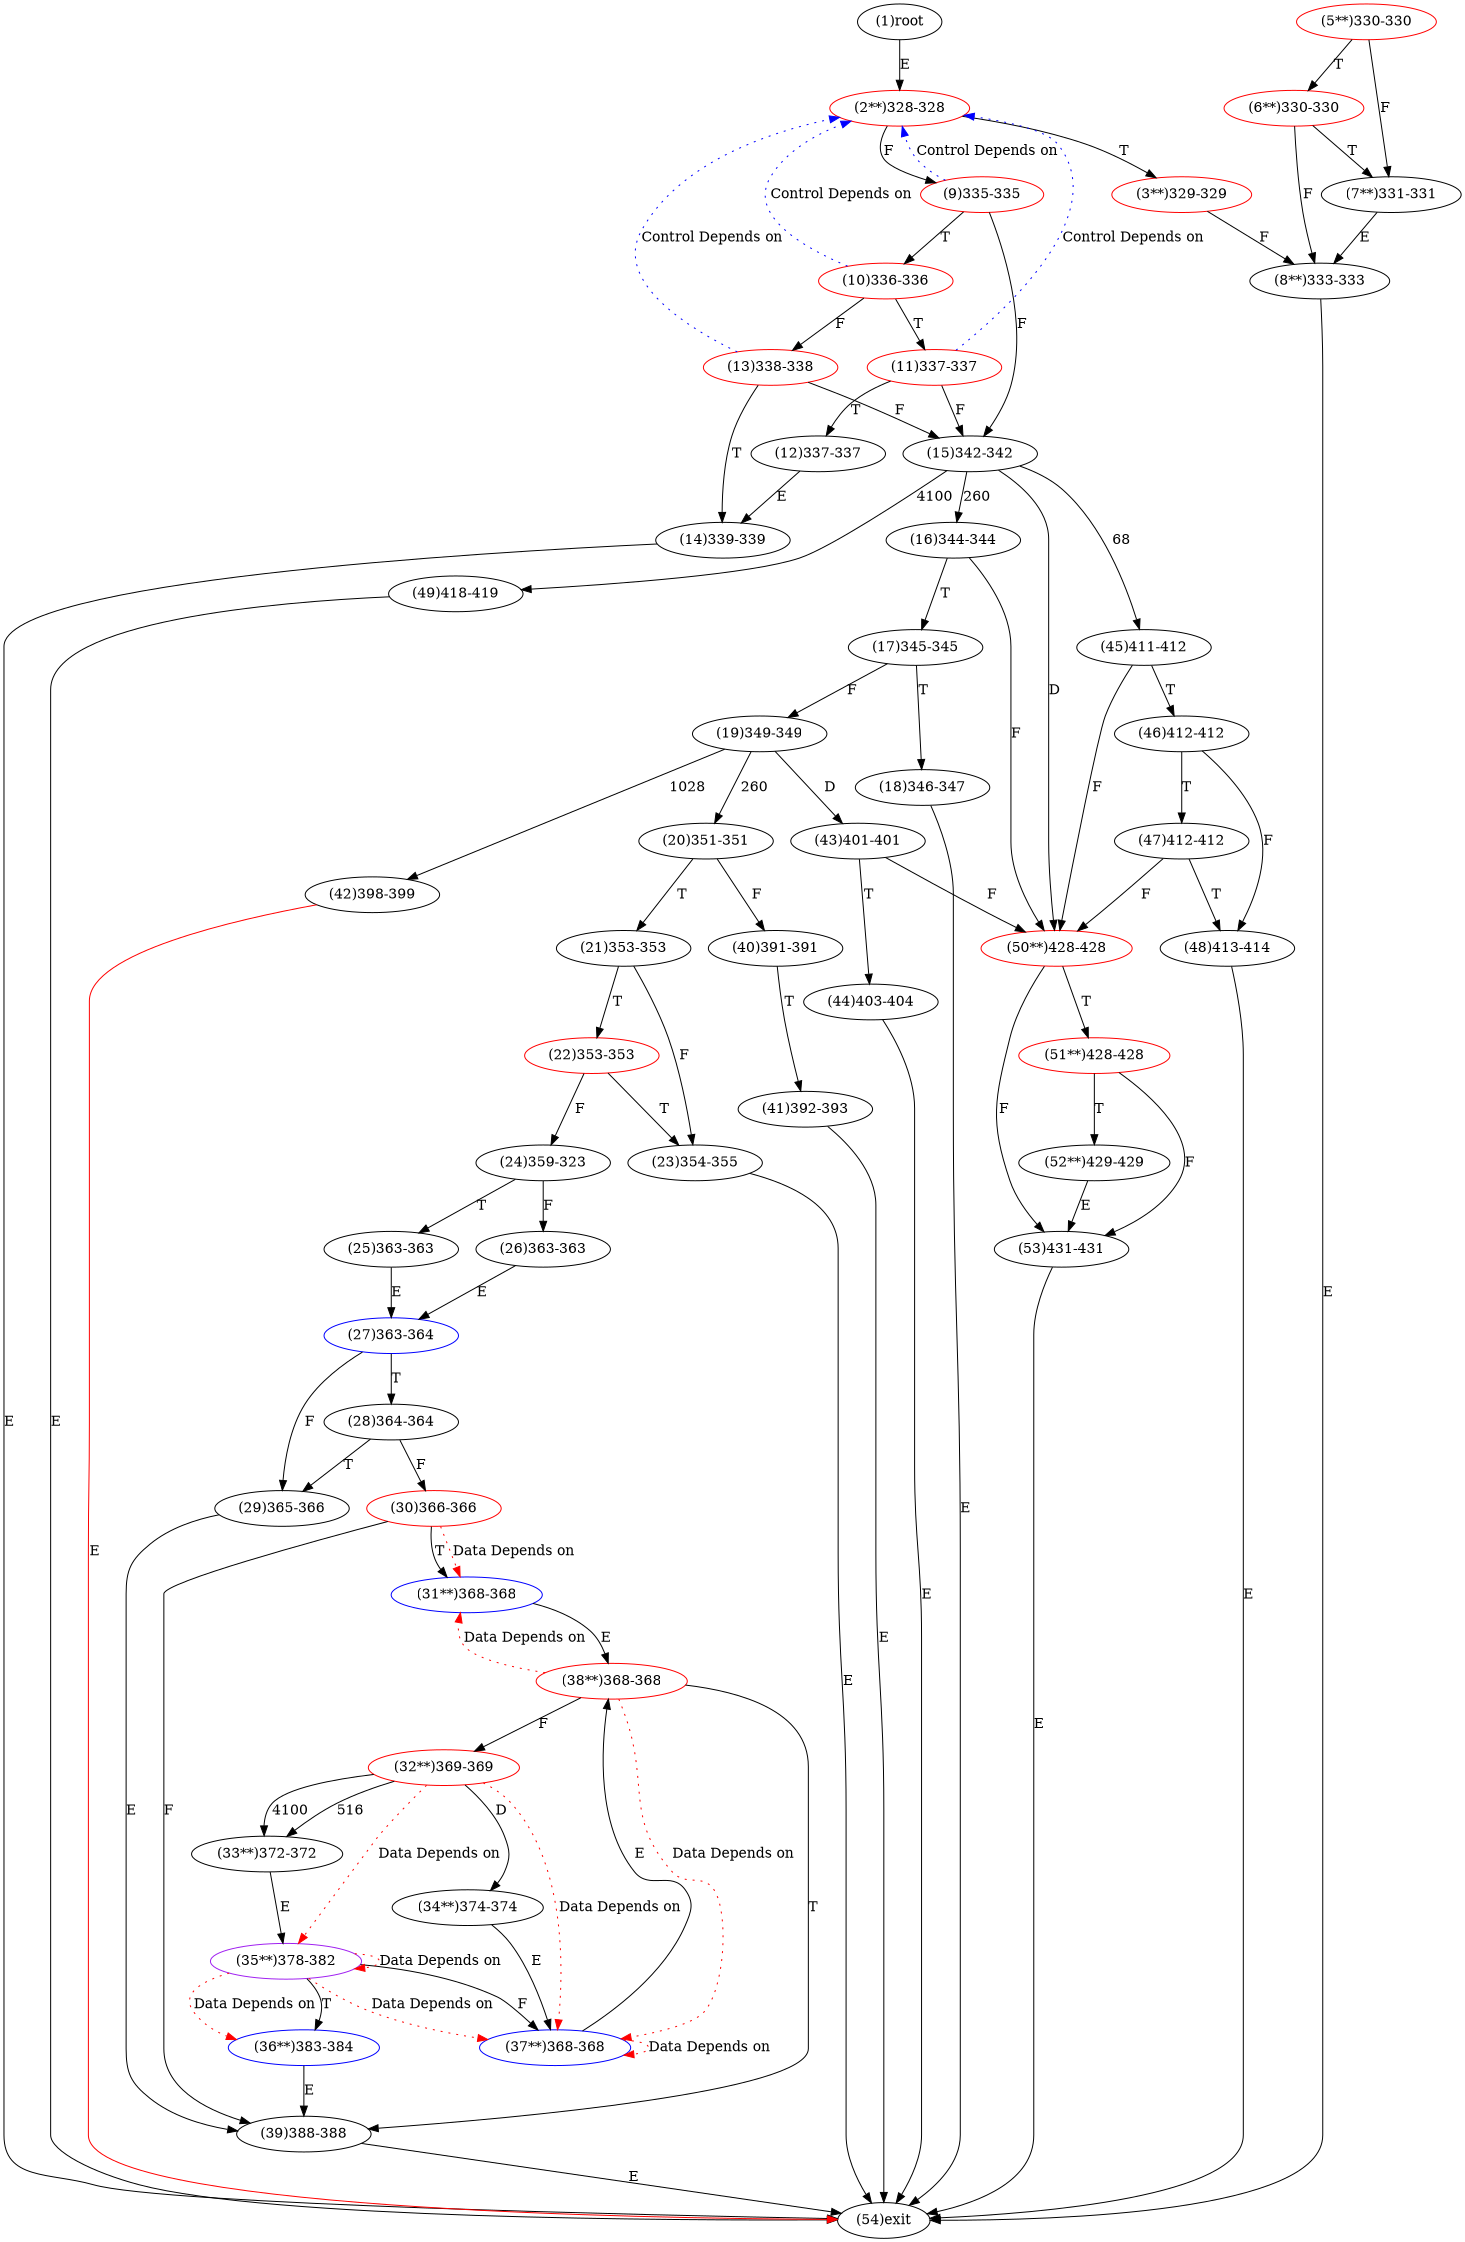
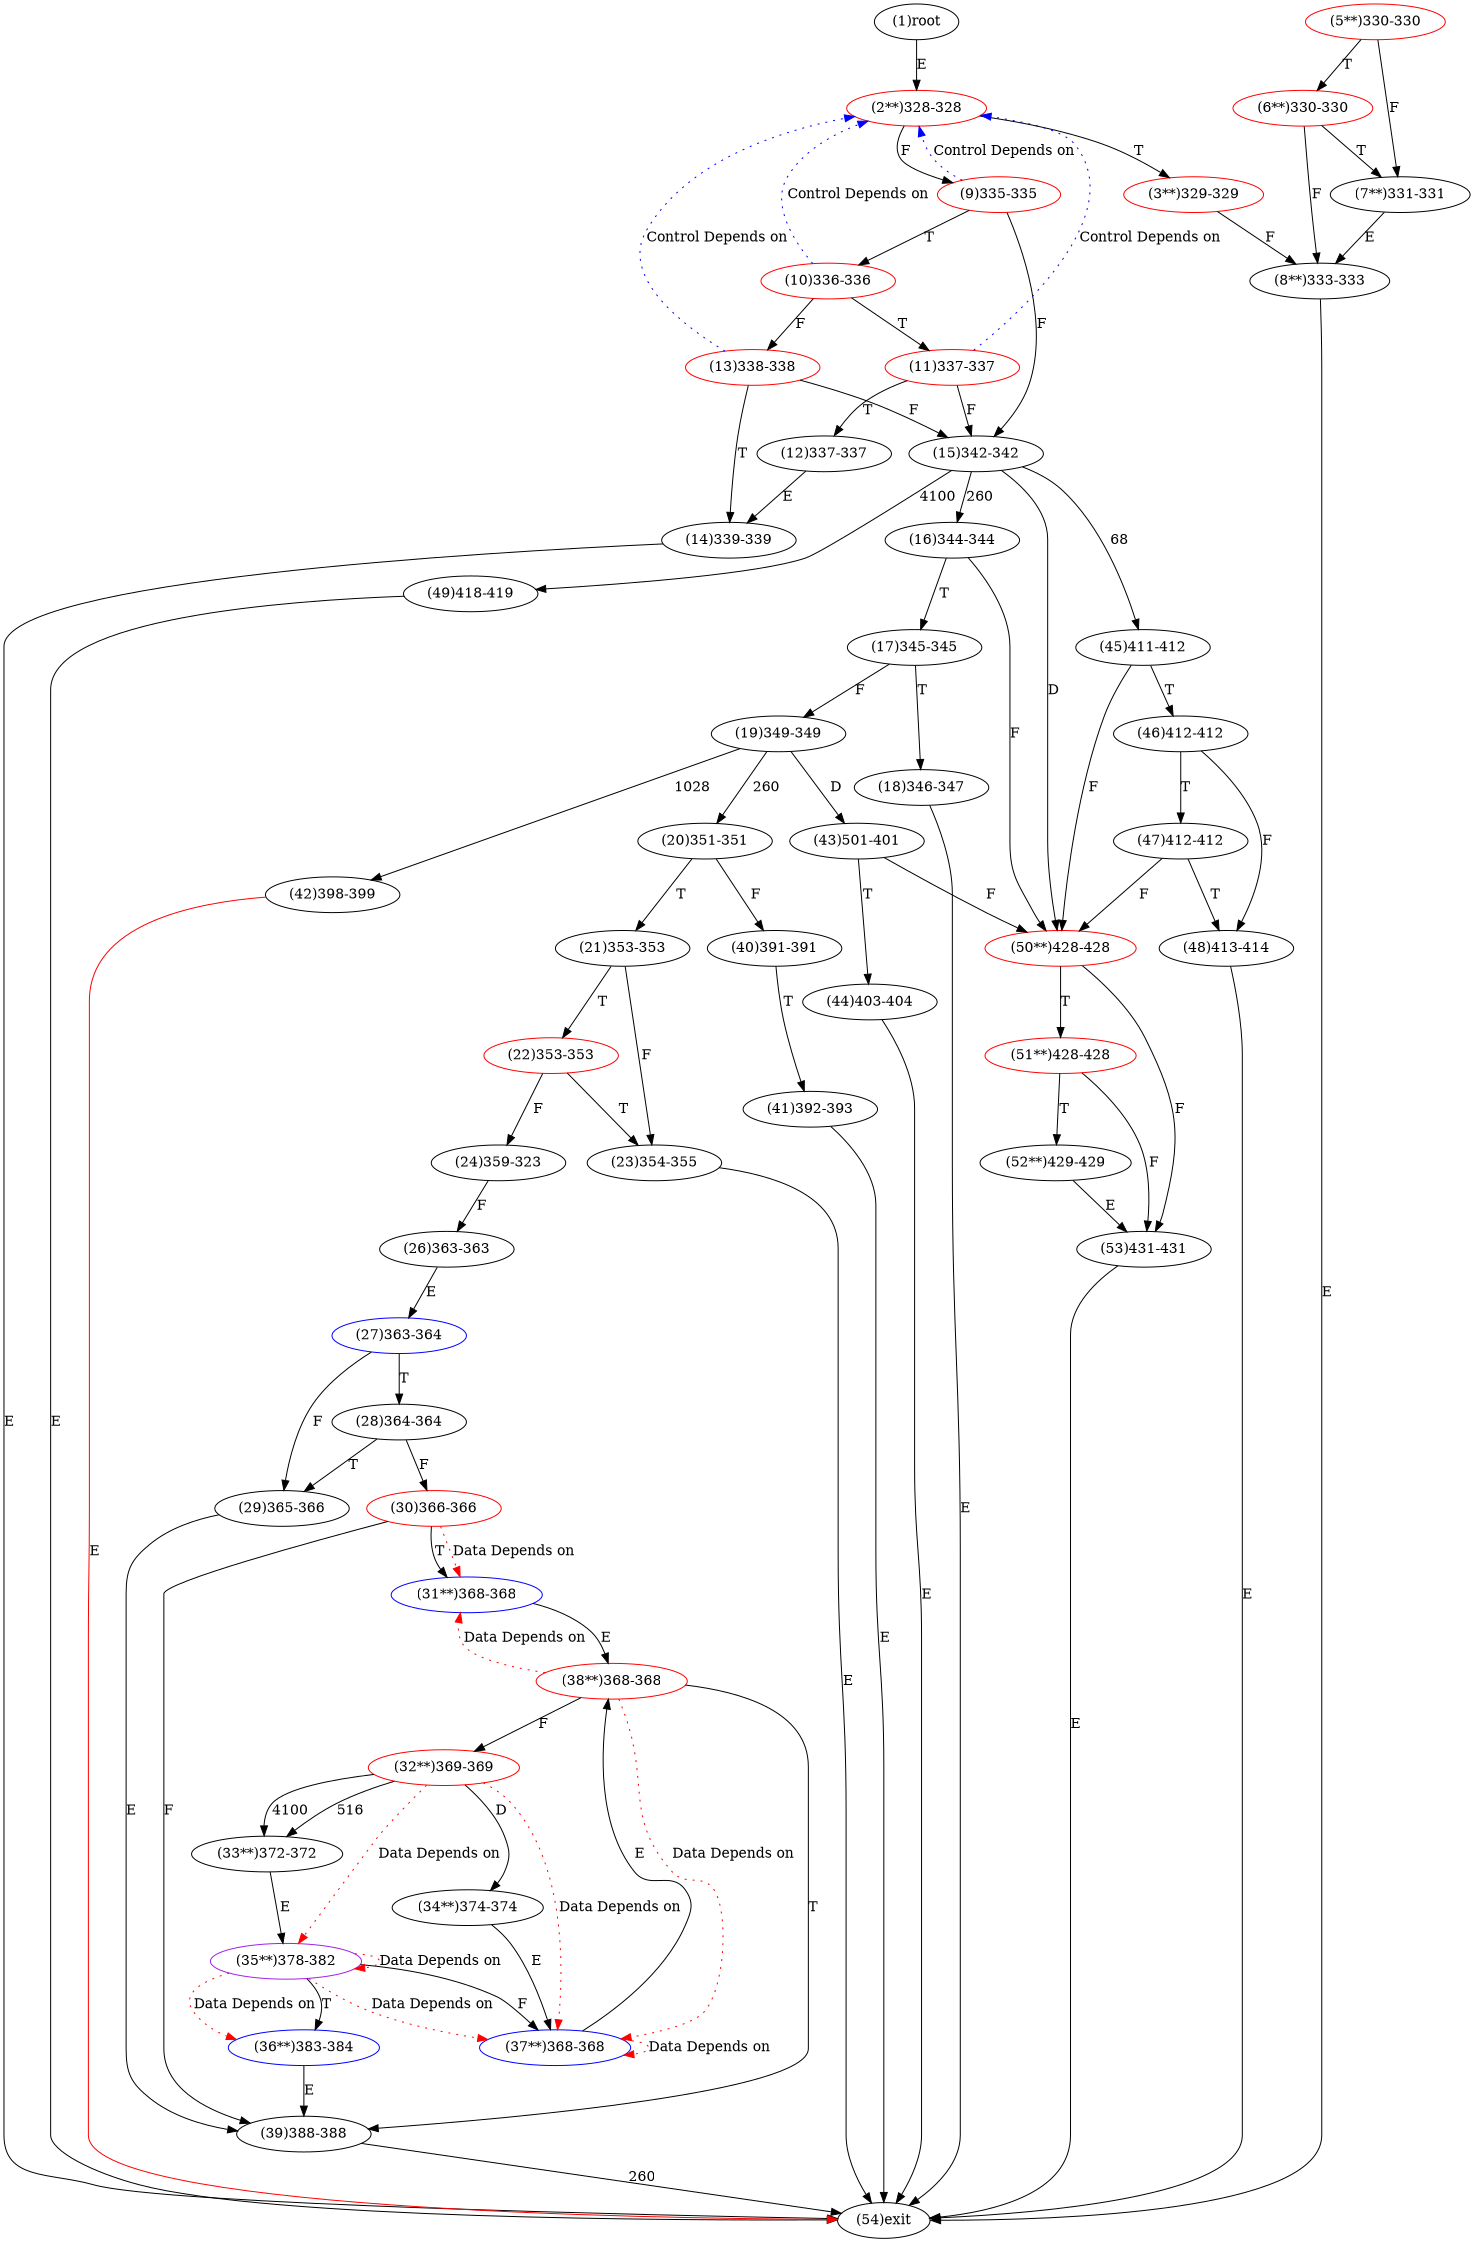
node "(43)401-401": label "(43)401-401" -> "(43)501-401"
node "(25)363-363": removed
edge "(39)388-388" -> "(54)exit": label "E" -> "260"
